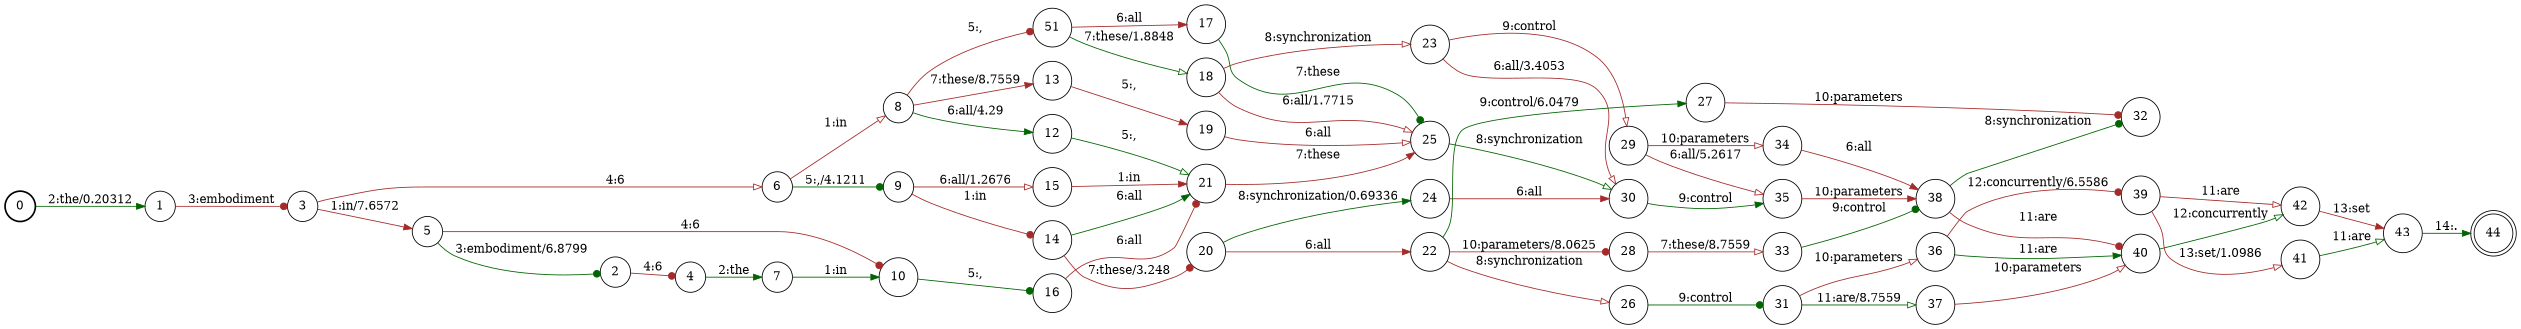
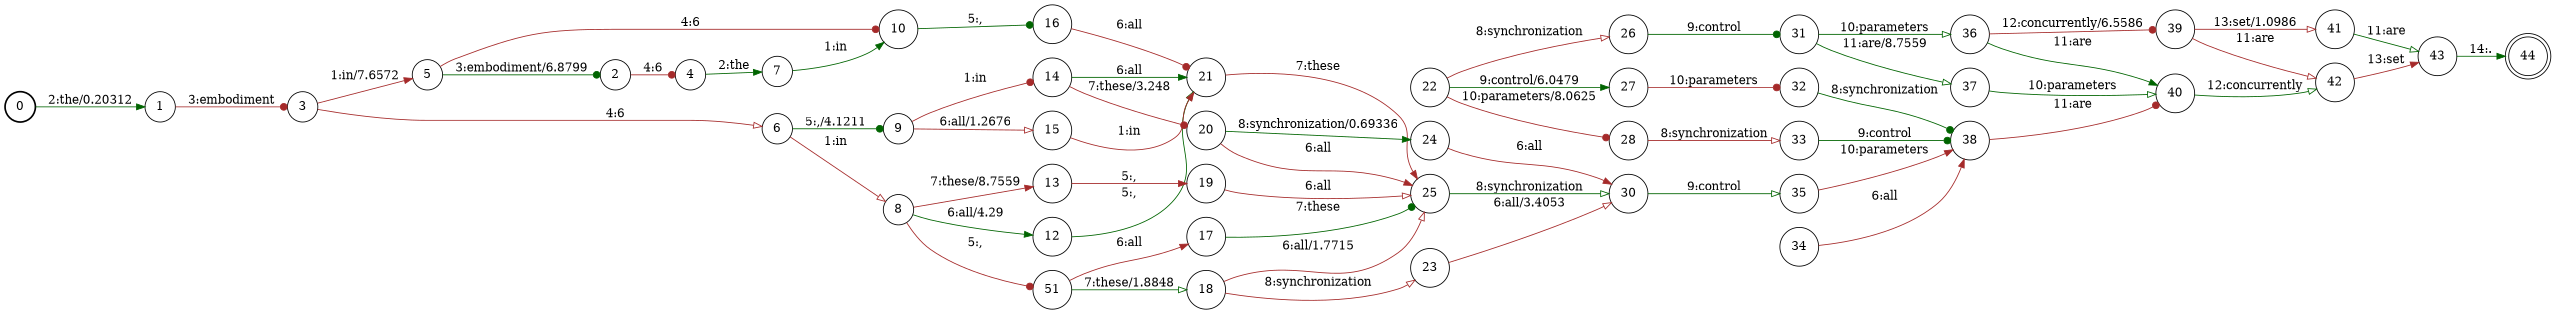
node "29": removed
edge "38" -> "32": reversed
edge "30" -> "35": arrowhead normal -> onormal
edge "28" -> "33": label "7:these/8.7559" -> "8:synchronization"
edge "20" -> "22": now "20" -> "25"
edge "31" -> "36": color brown -> darkgreen
edge "37" -> "40": color brown -> darkgreen
